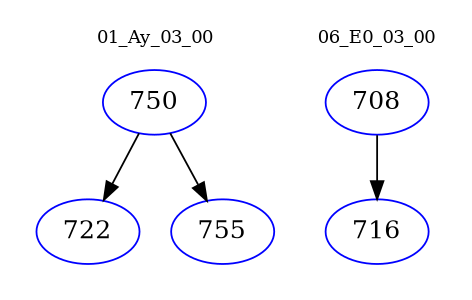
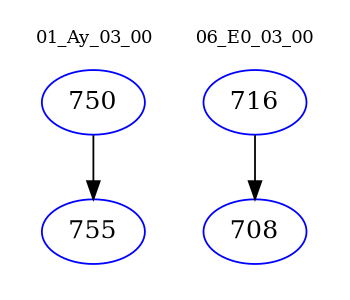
edge "708" -> "716": reversed
node "722": removed
